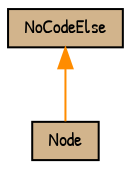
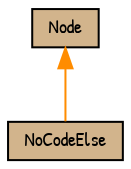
edge "Node" -> "NoCodeElse": reversed
